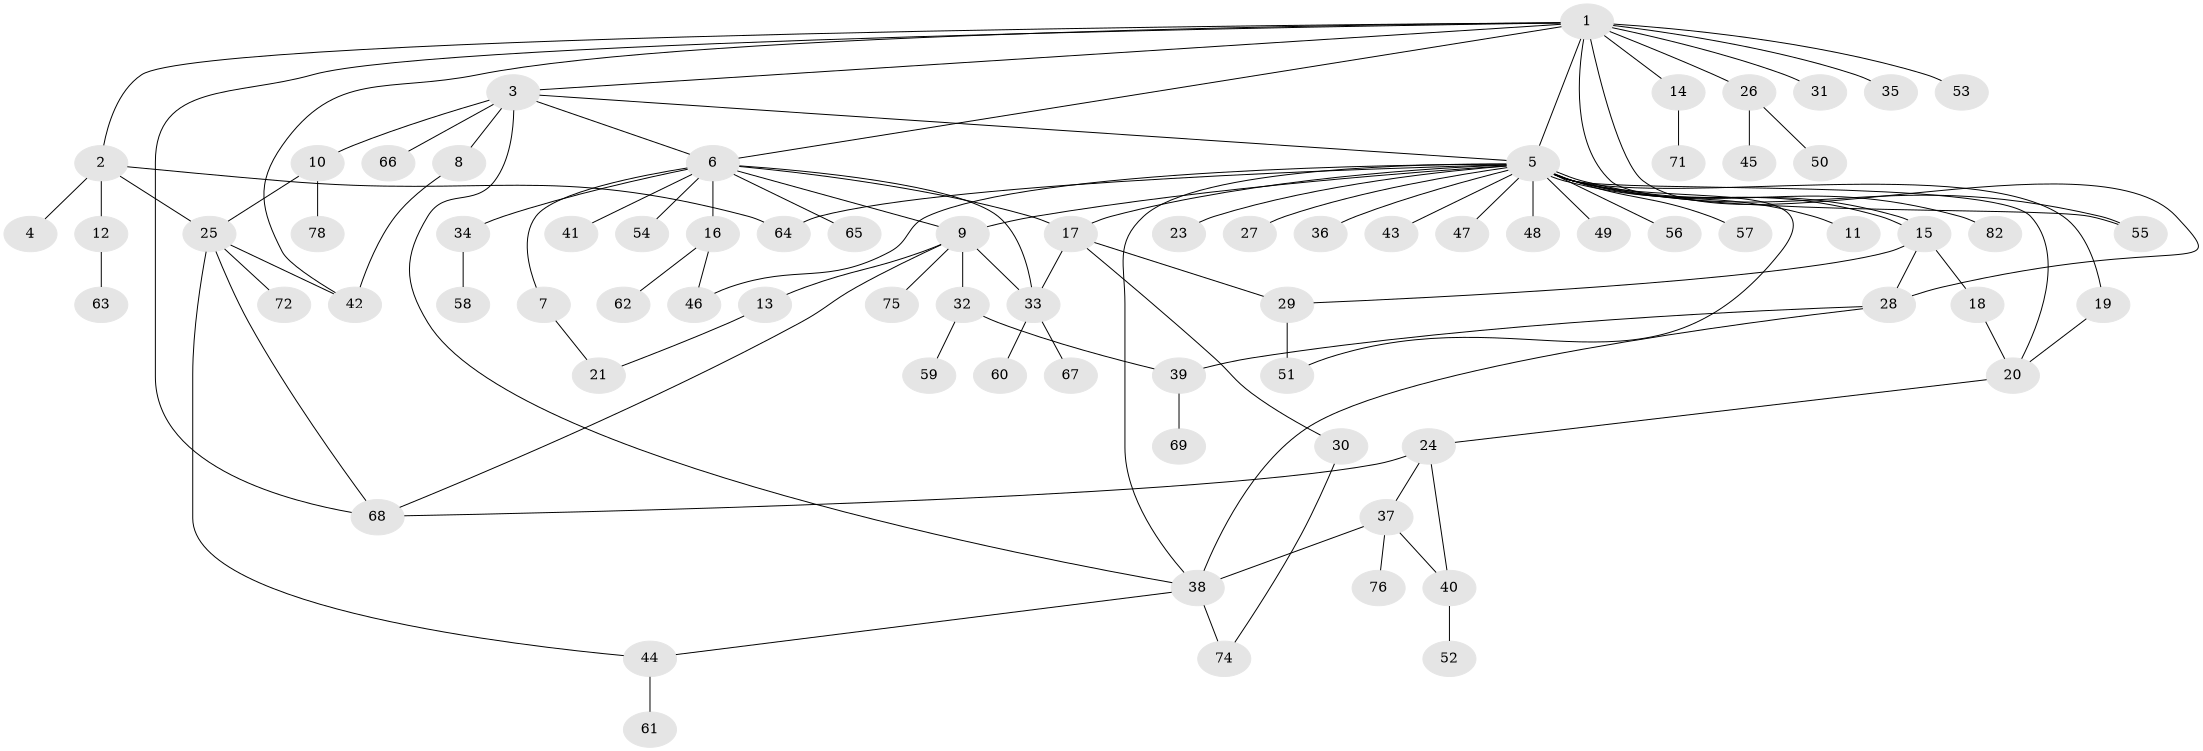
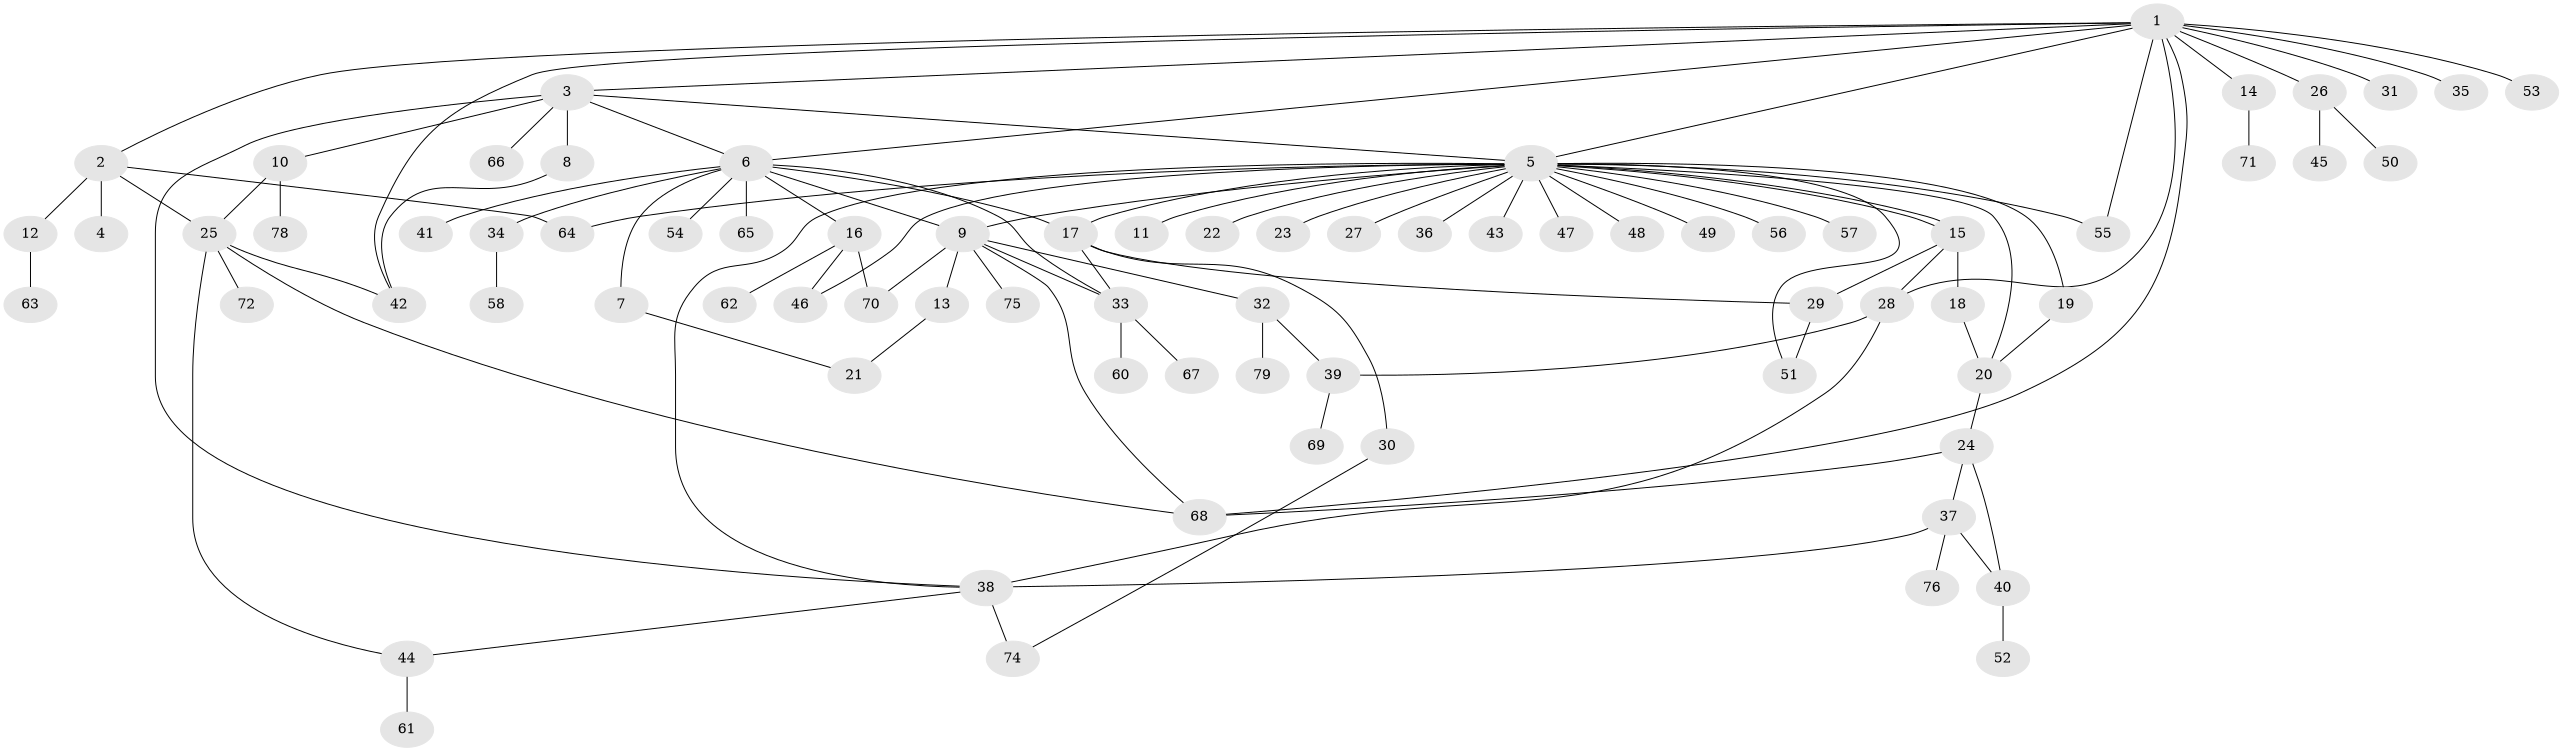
node "82": label "82" -> "22"
node "70": added
node "59": label "59" -> "79"
